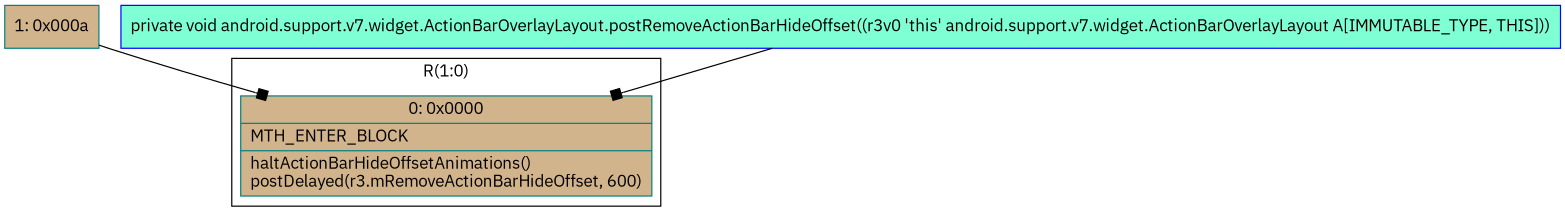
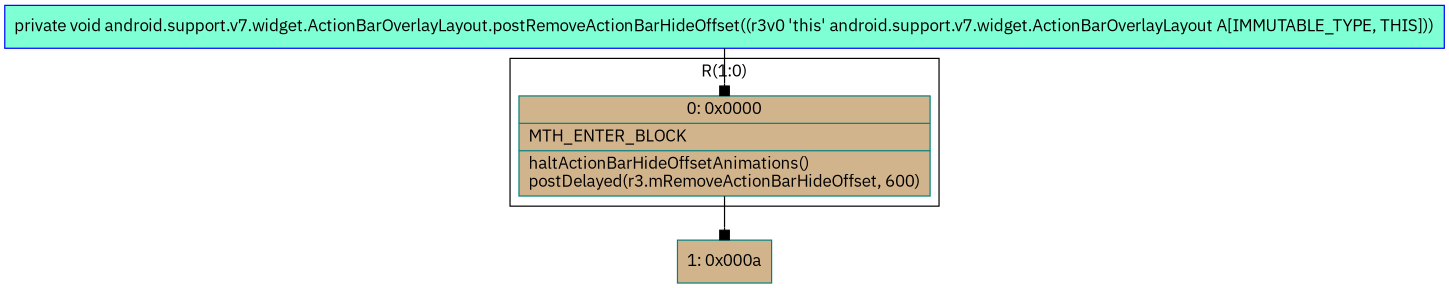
edge "1: 0x000a" -> "0: 0x0000": reversed
